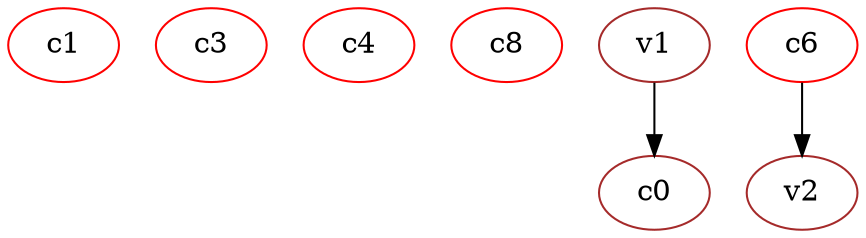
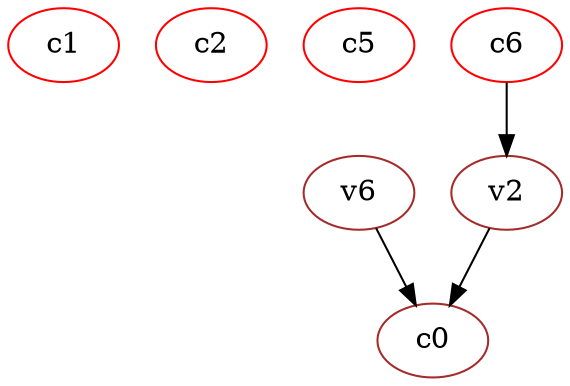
node "c3": label "c3" -> "c2"
node "c4": removed
node "c8": label "c8" -> "c5"
node "v1": label "v1" -> "v6"
edge "v2" -> "c0": added
